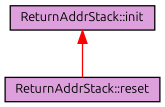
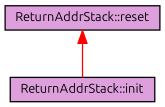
edge "ReturnAddrStack::reset" -> "ReturnAddrStack::init": reversed
